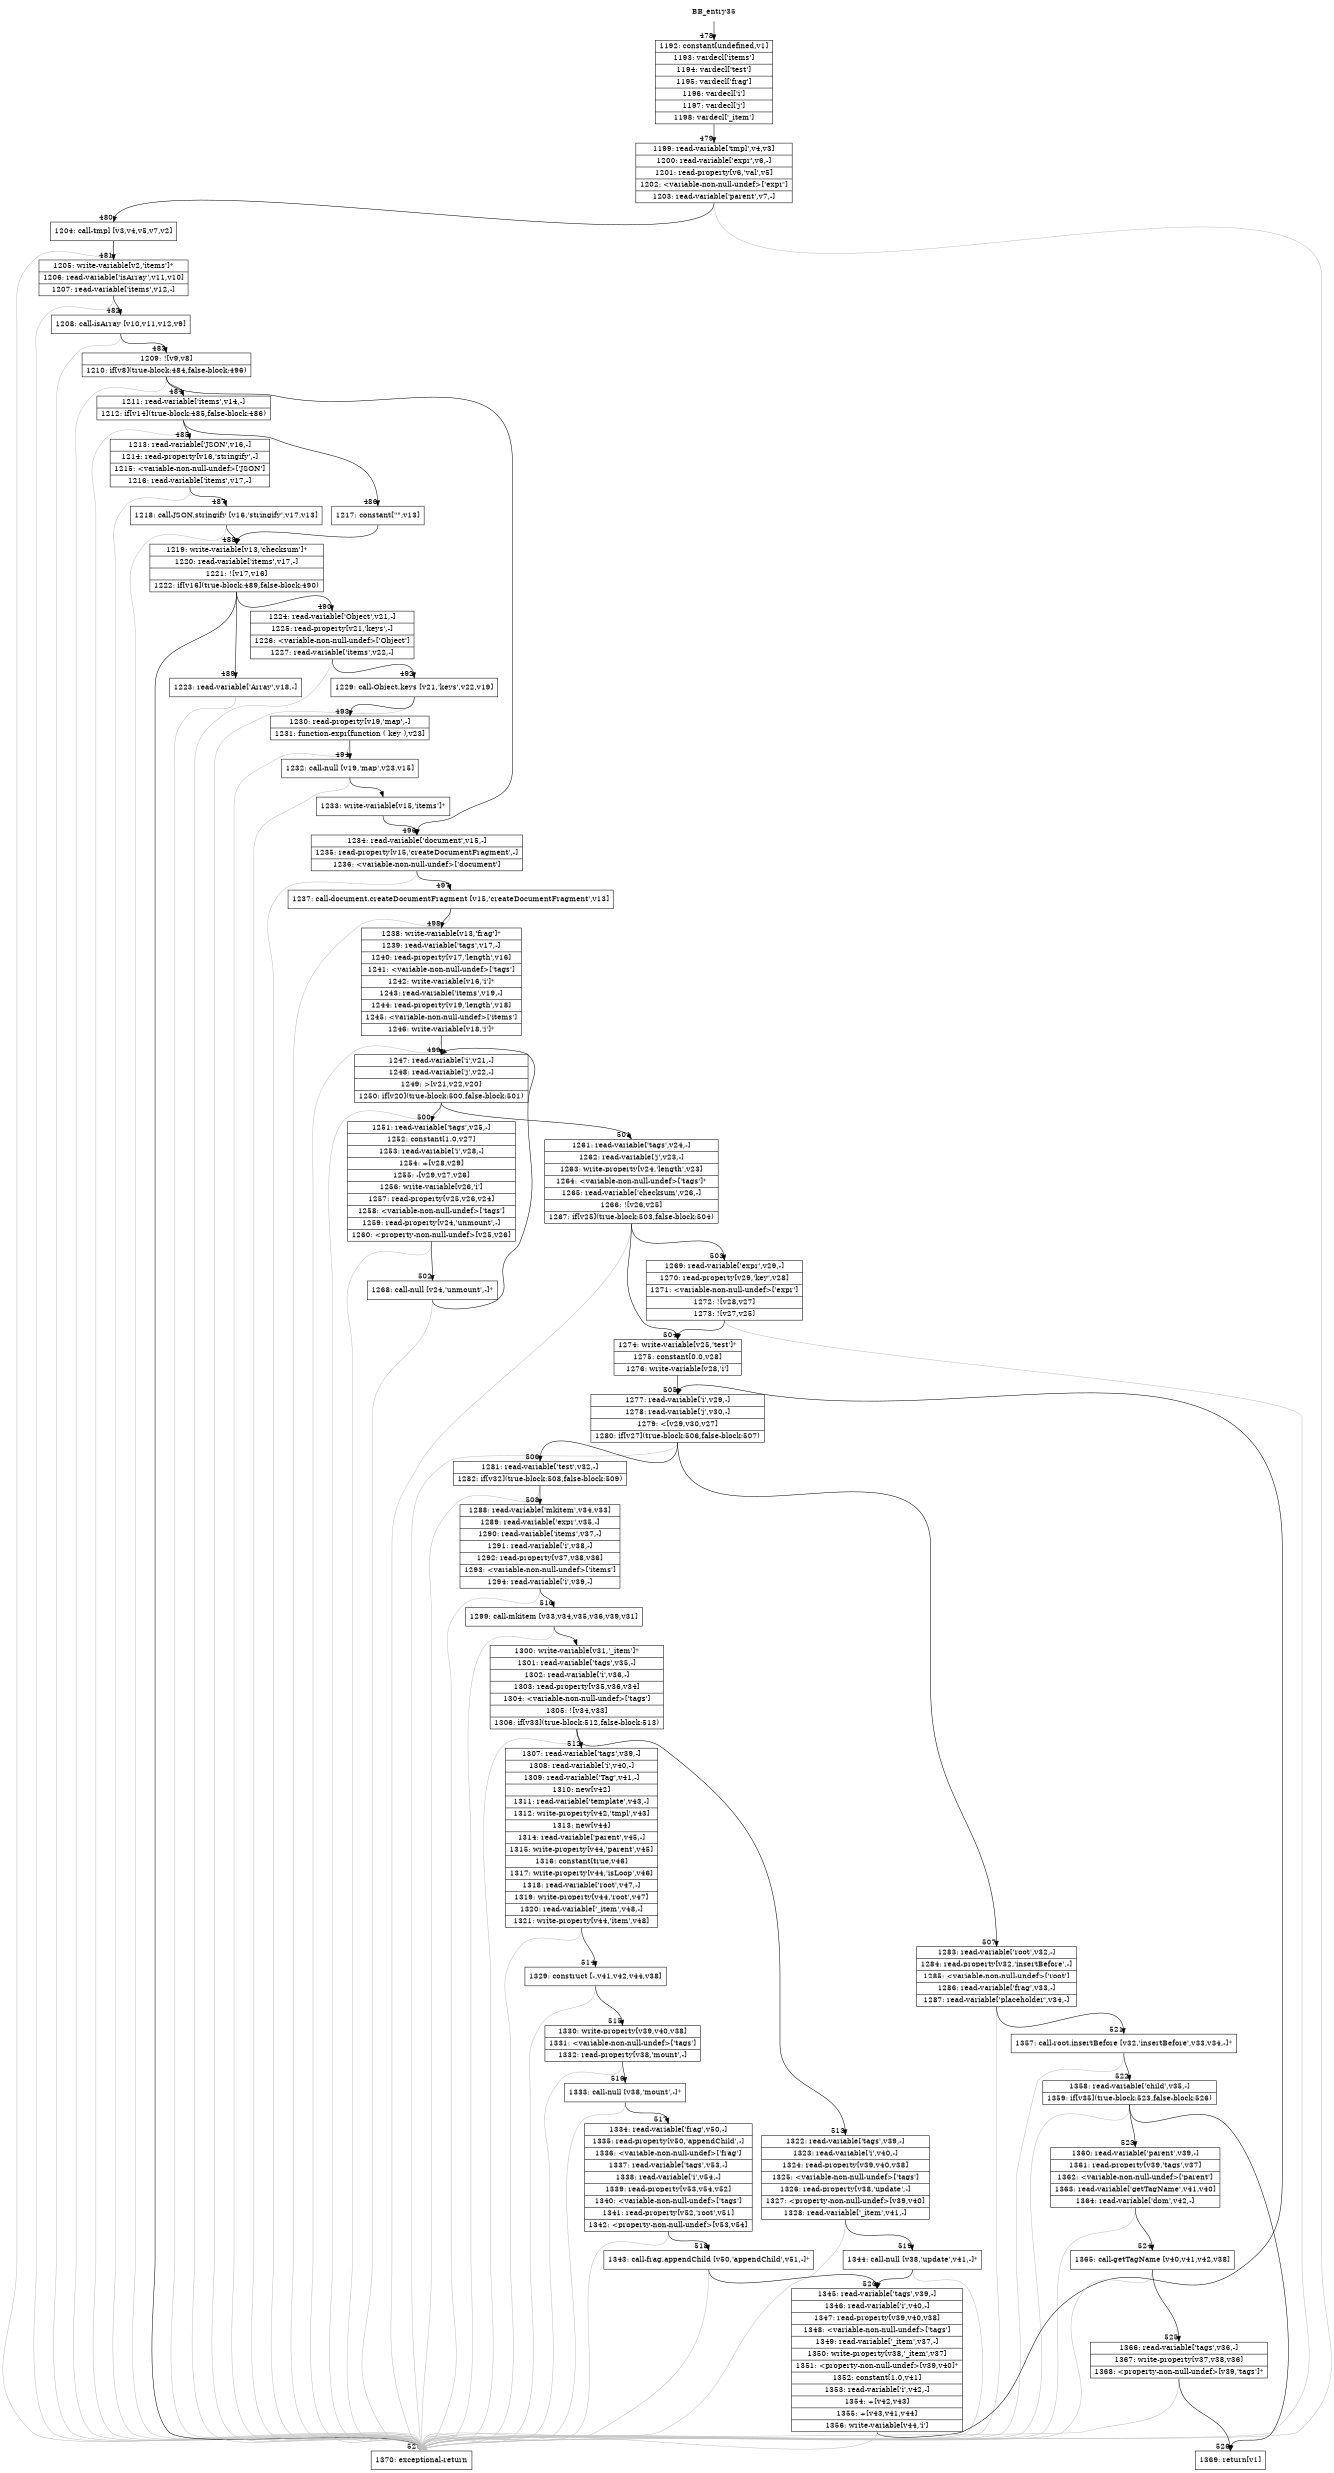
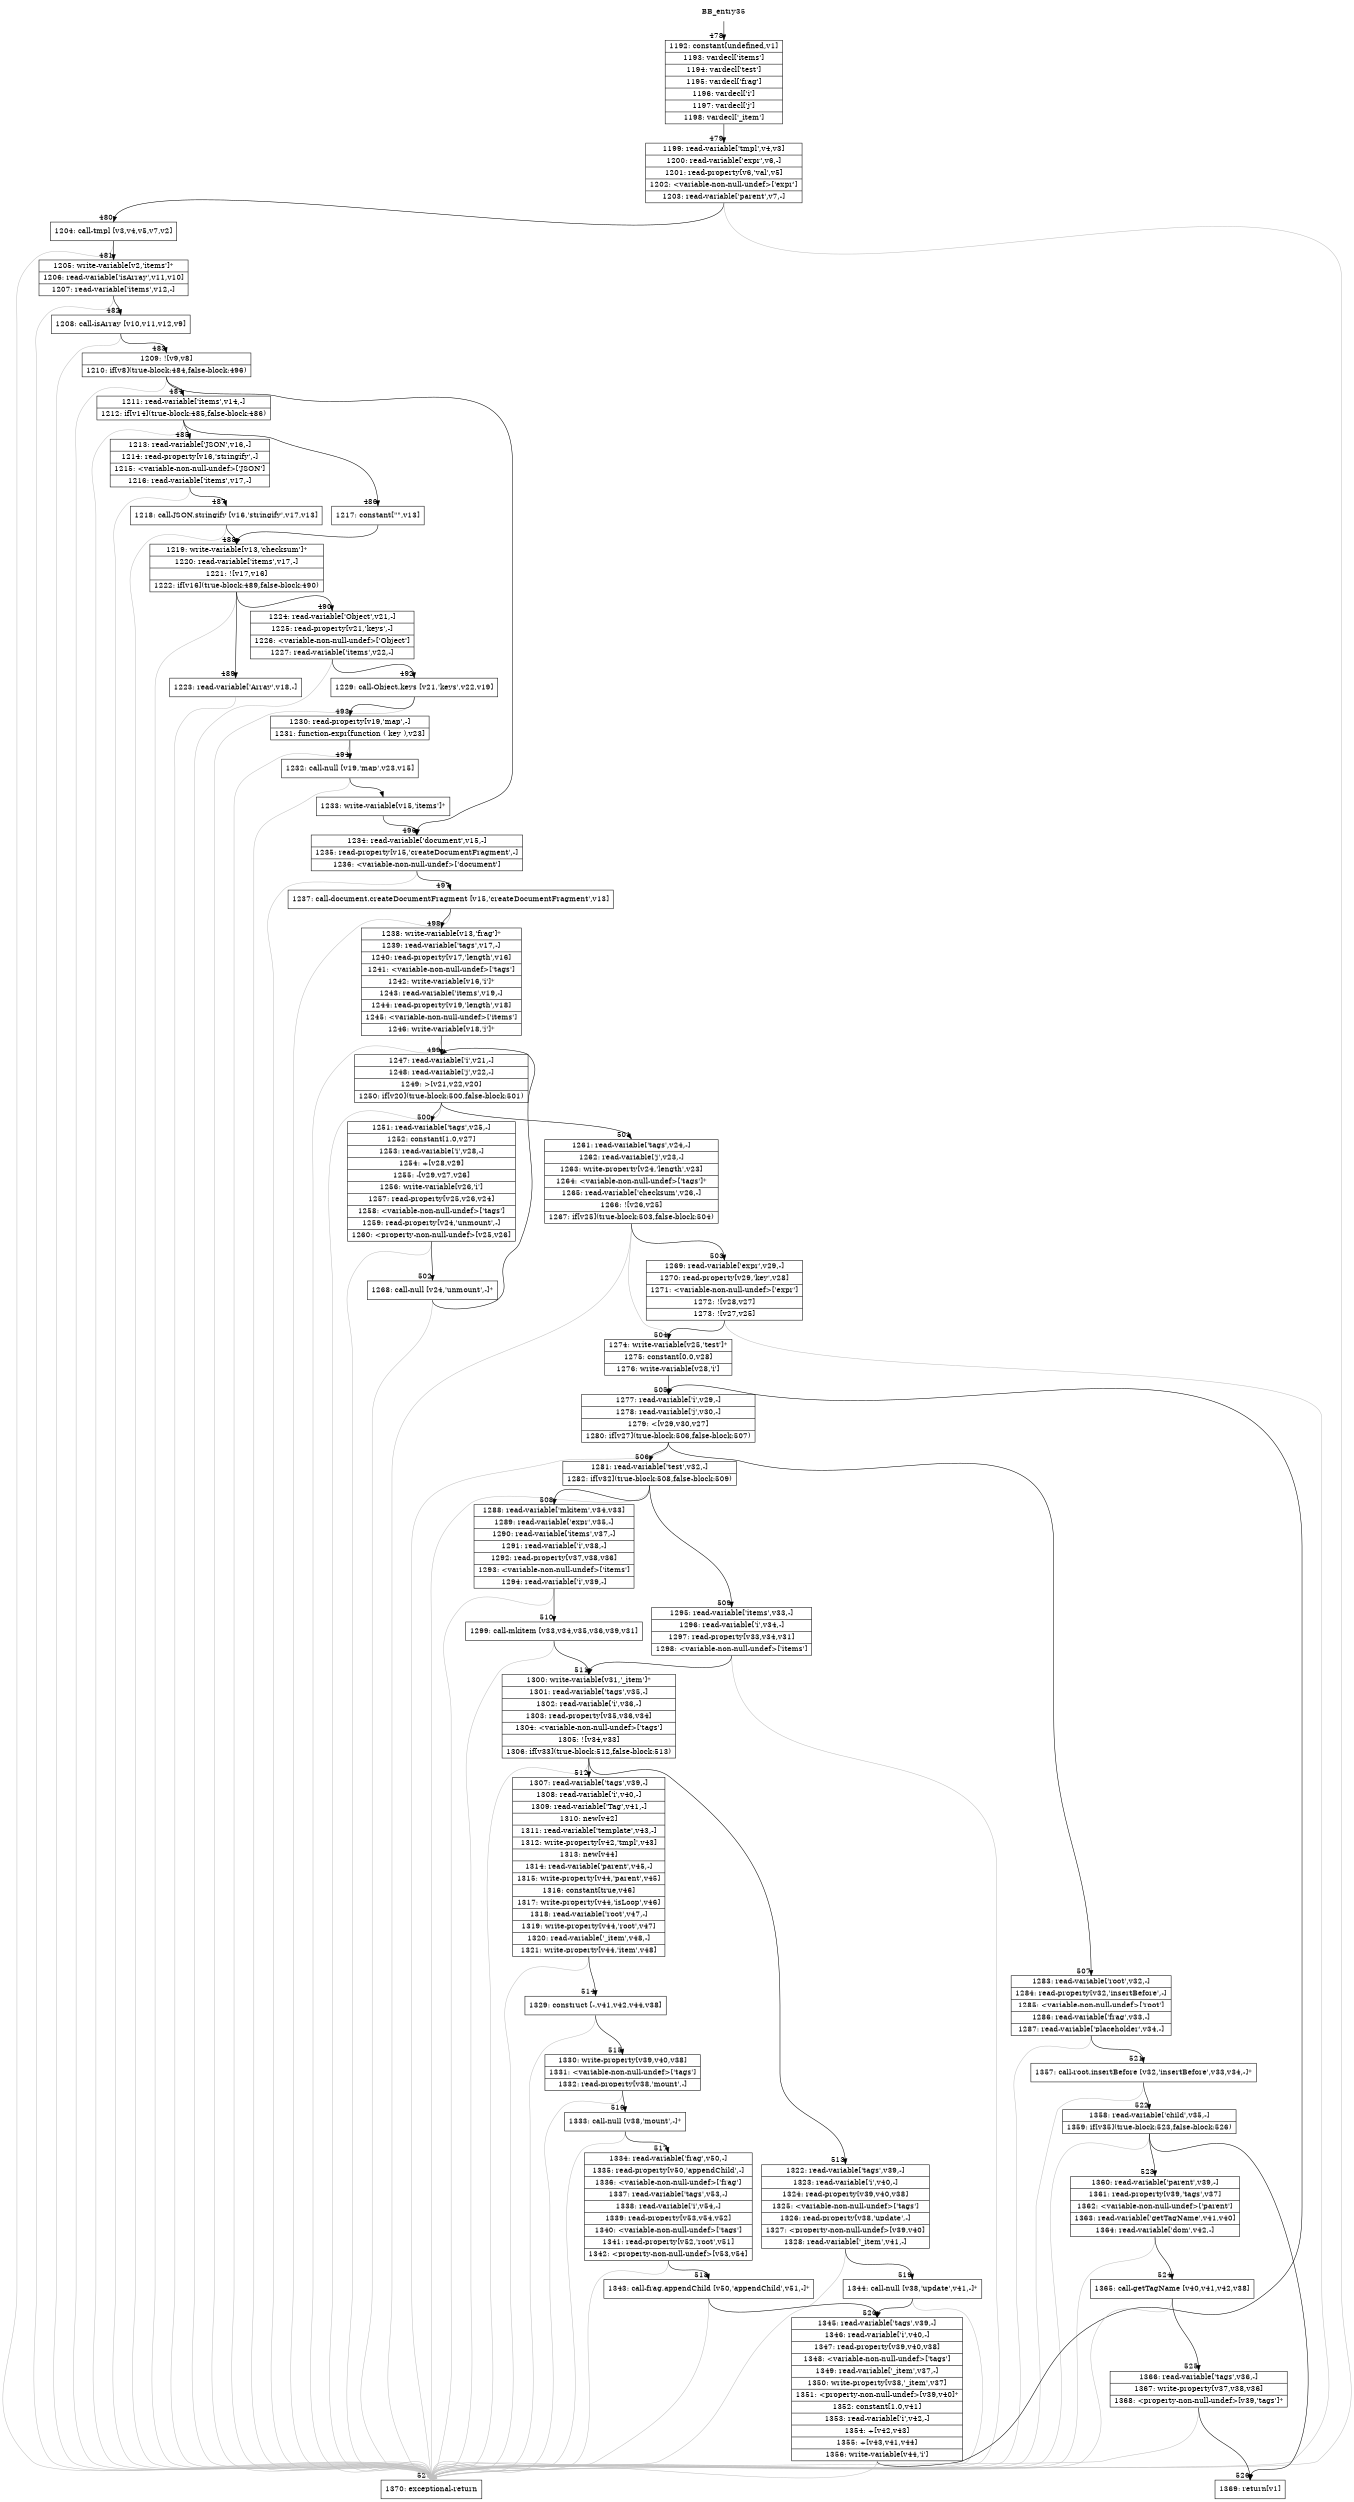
edge "1261: read-variable['tags',v24,-]" -> "1274: write-variable[v25,'test']*": color black -> gray
edge "1219: write-variable[v13,'checksum']*" -> "1370: exceptional-return": color black -> gray
node "1295: read-variable['items',v33,-]": added
